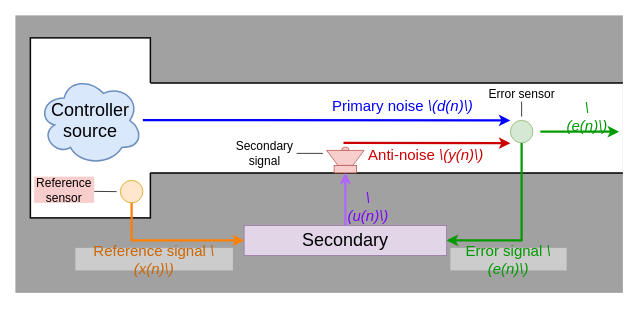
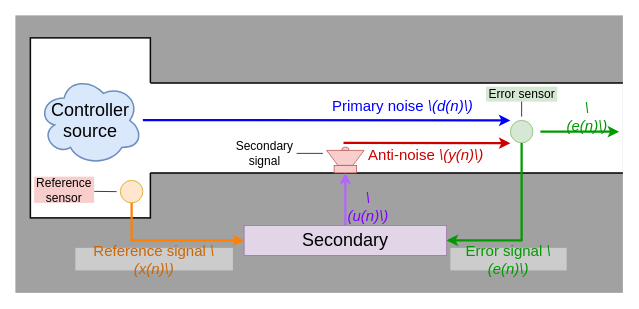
node "Error sensor": fillcolor #ffffff -> #d5e8d4
